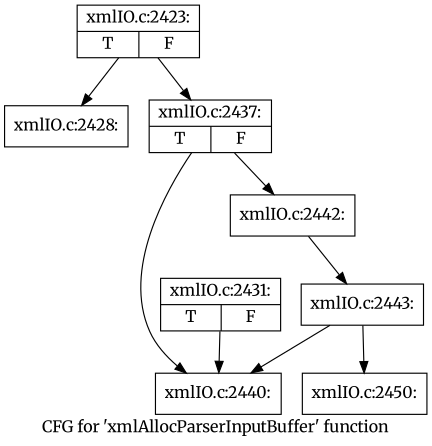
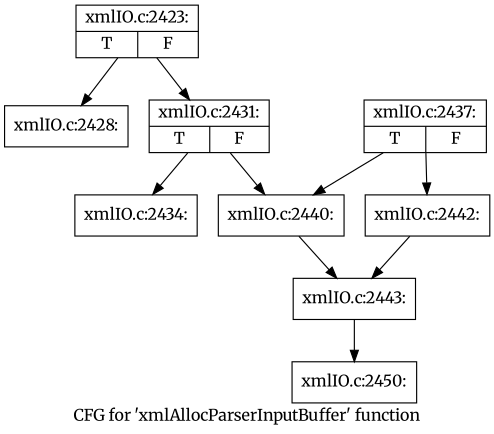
edge "xmlIO.c:2423:" -> "xmlIO.c:2437:": now "xmlIO.c:2423:" -> "xmlIO.c:2431:"
node "xmlIO.c:2434:": added
edge "xmlIO.c:2443:" -> "xmlIO.c:2440:": reversed
